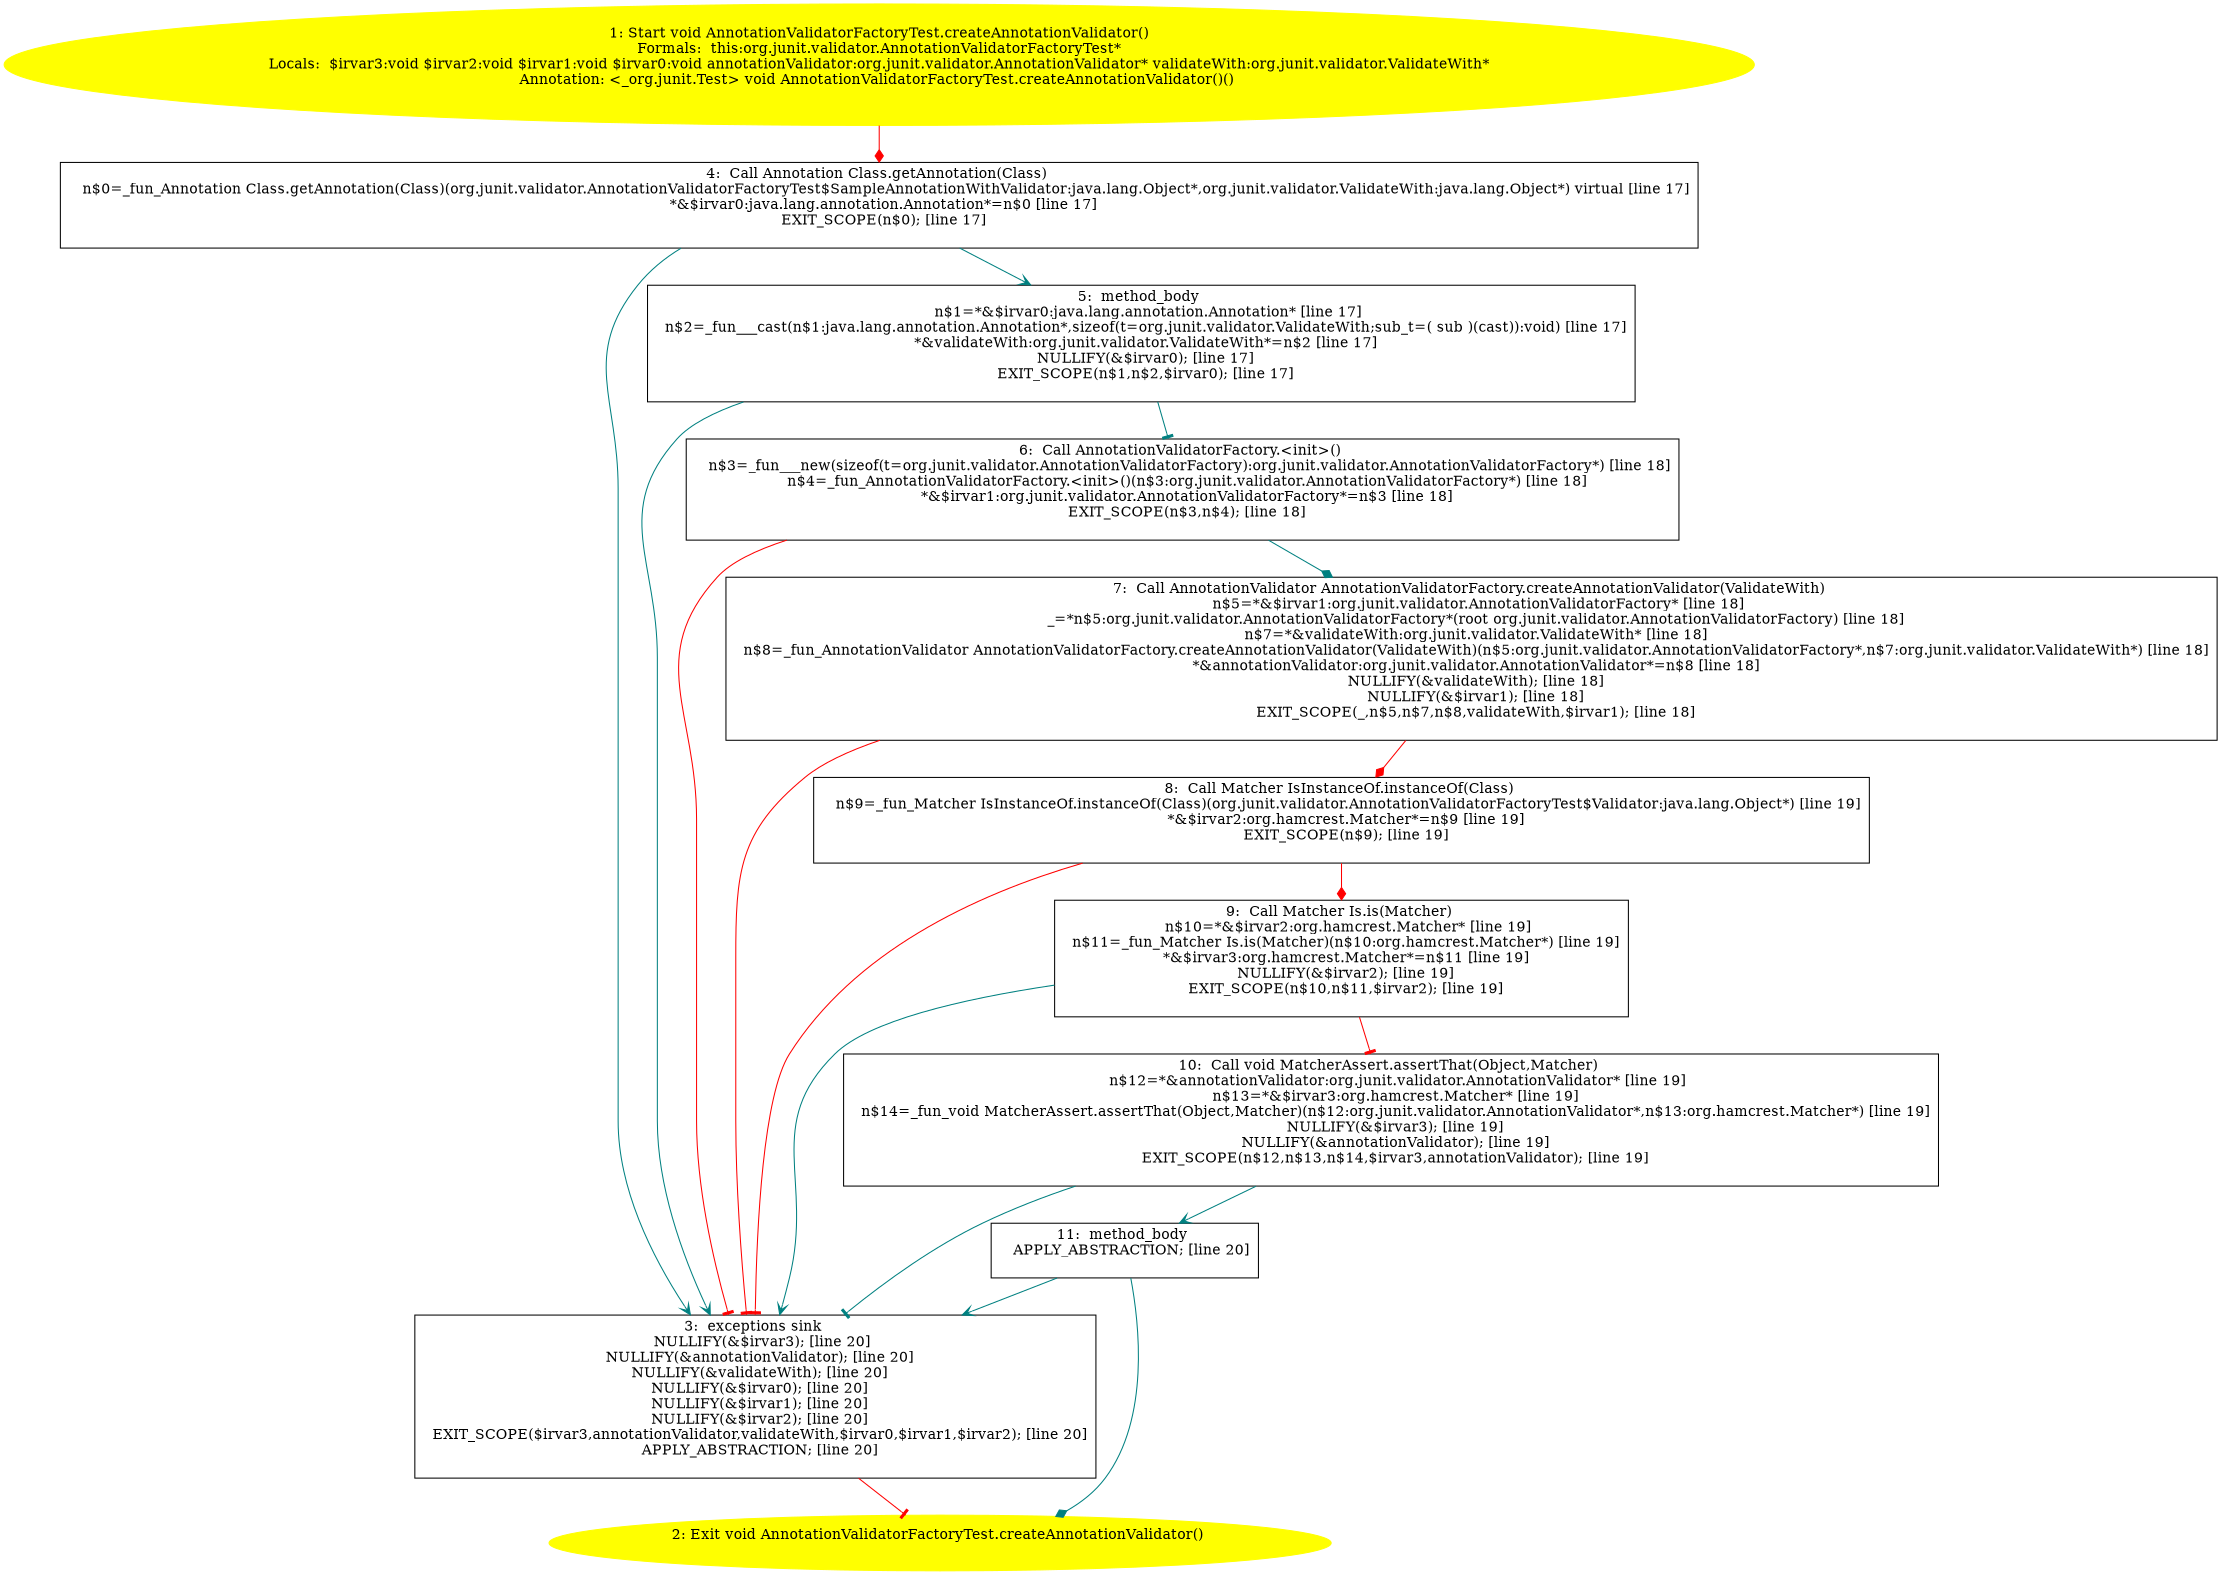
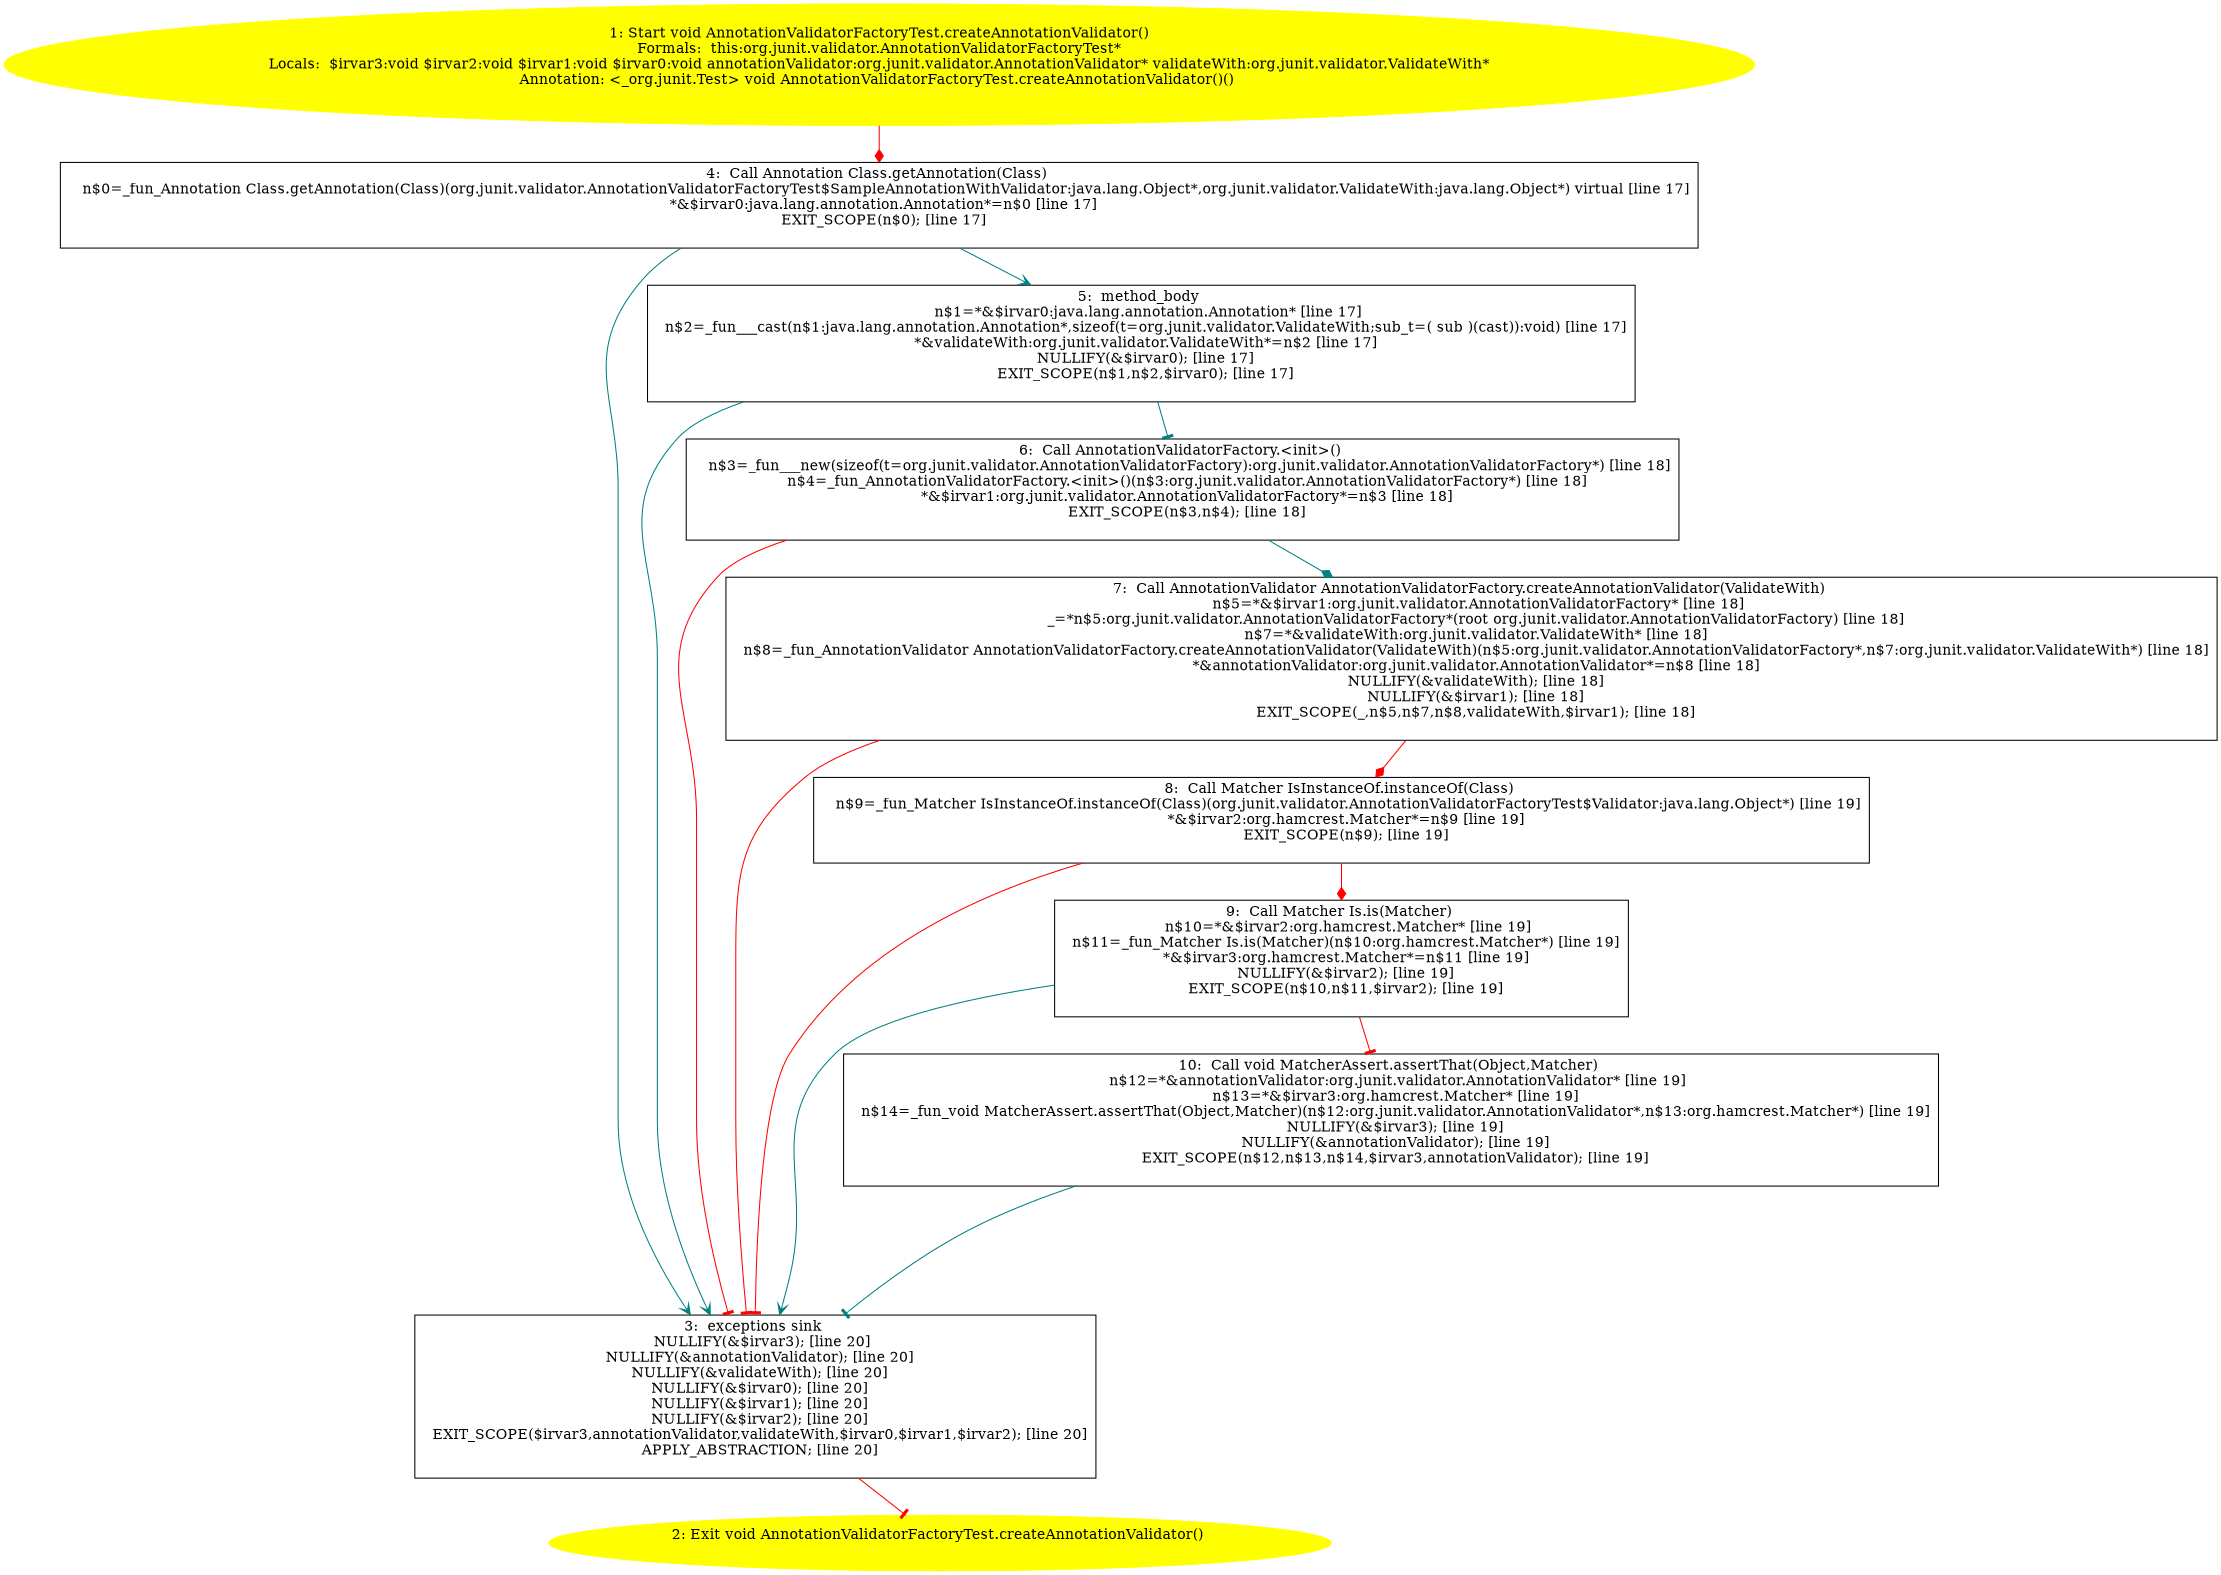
node "11:  method_body APPLY_ABSTRACTION; [line 20]": removed
